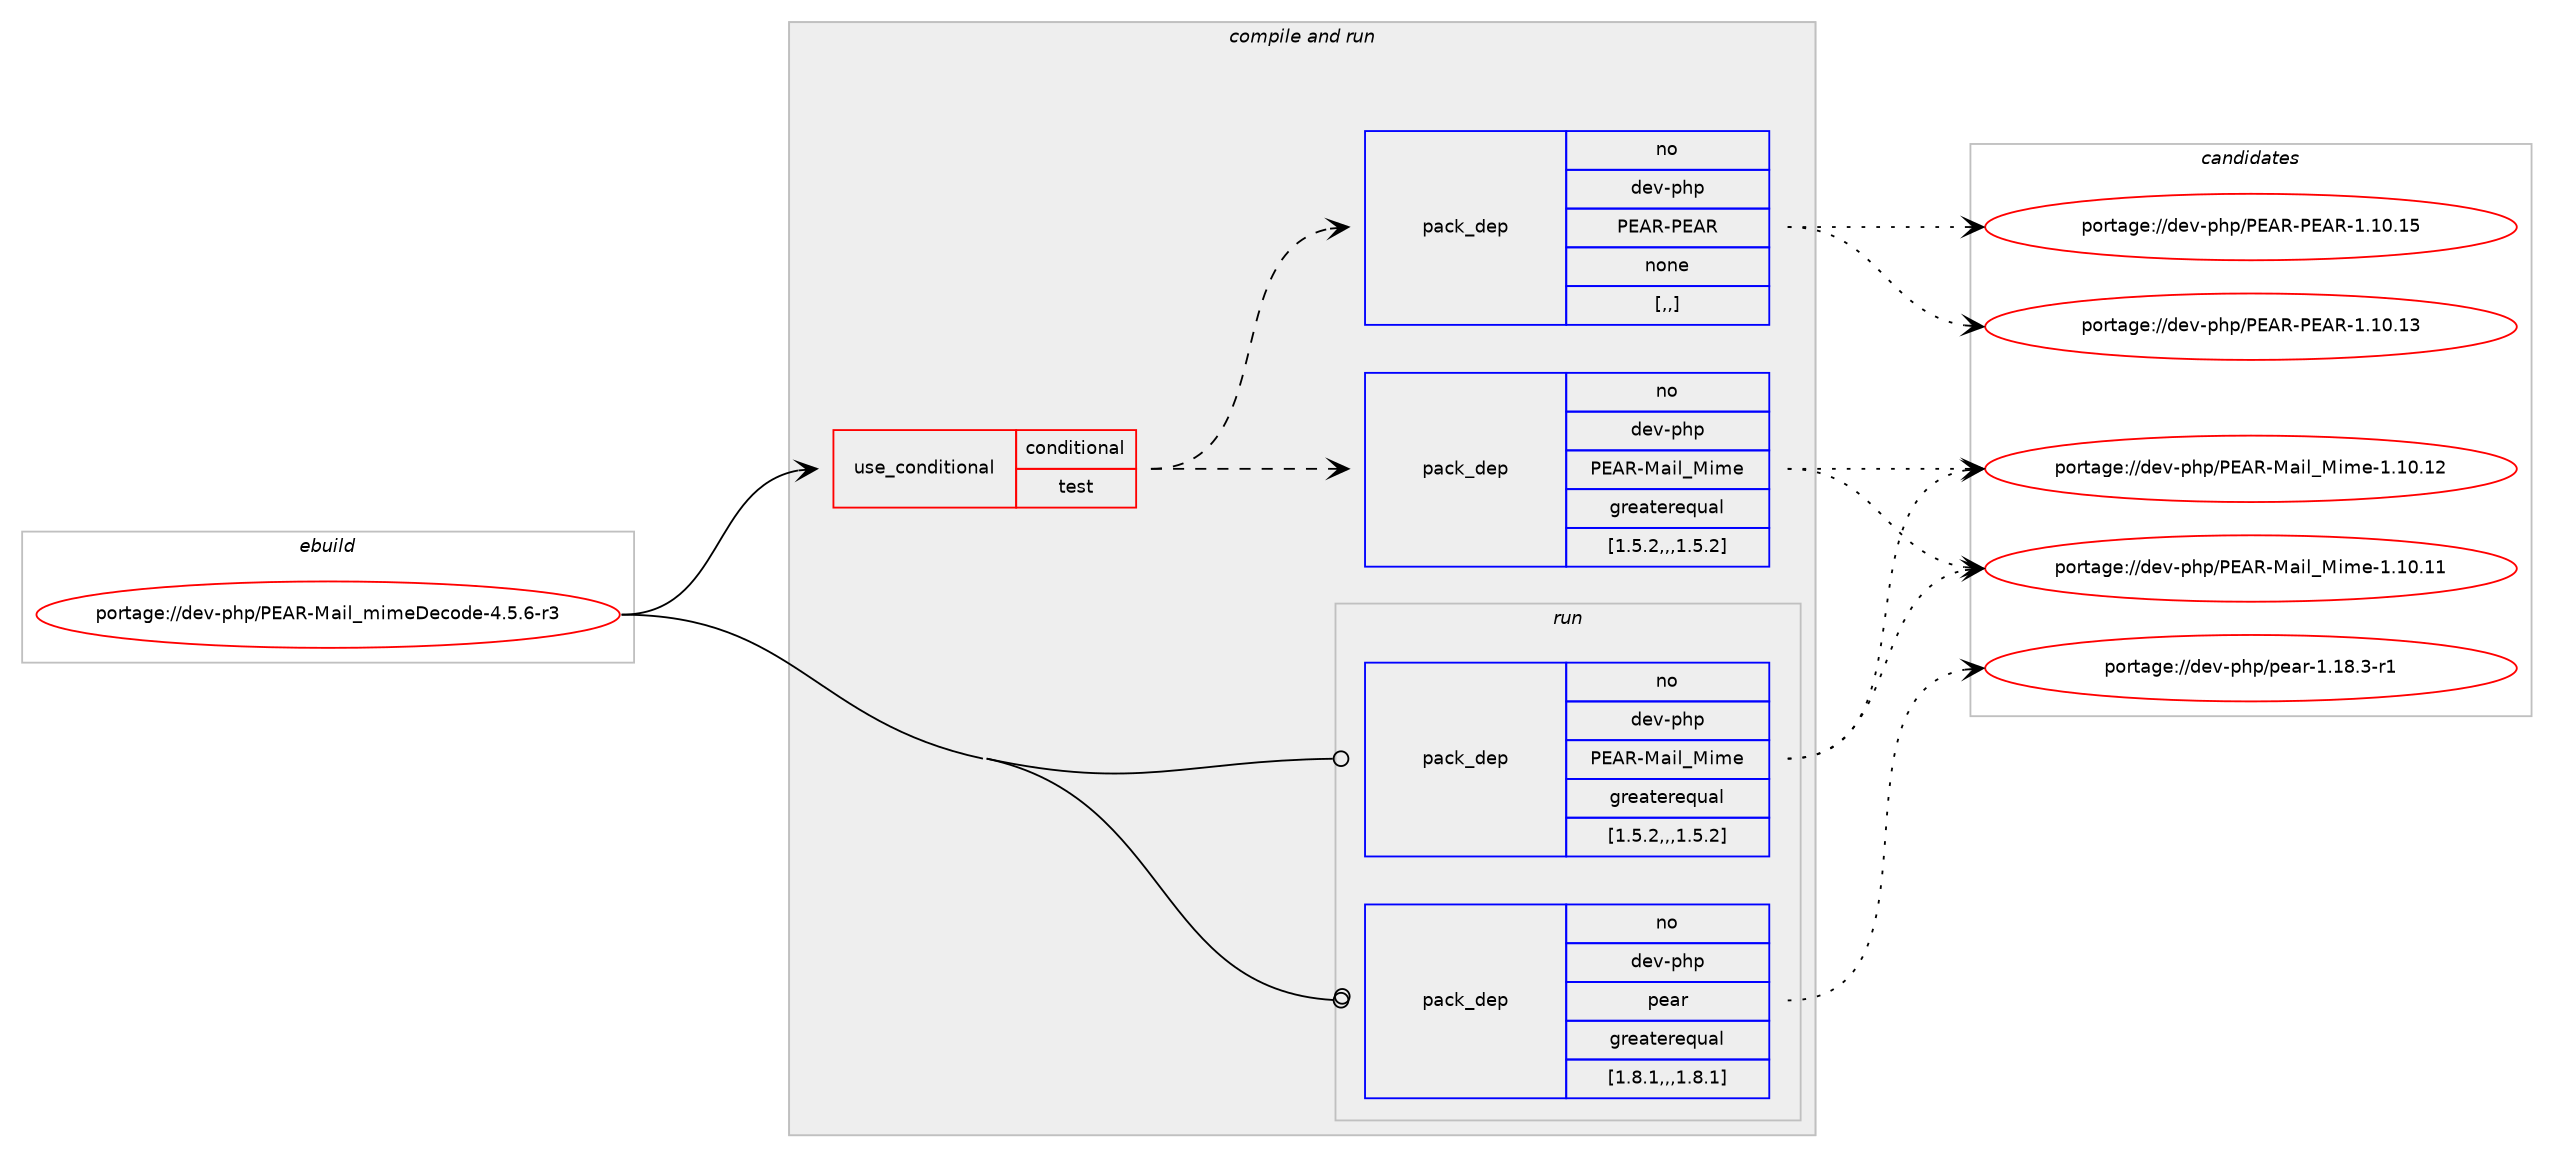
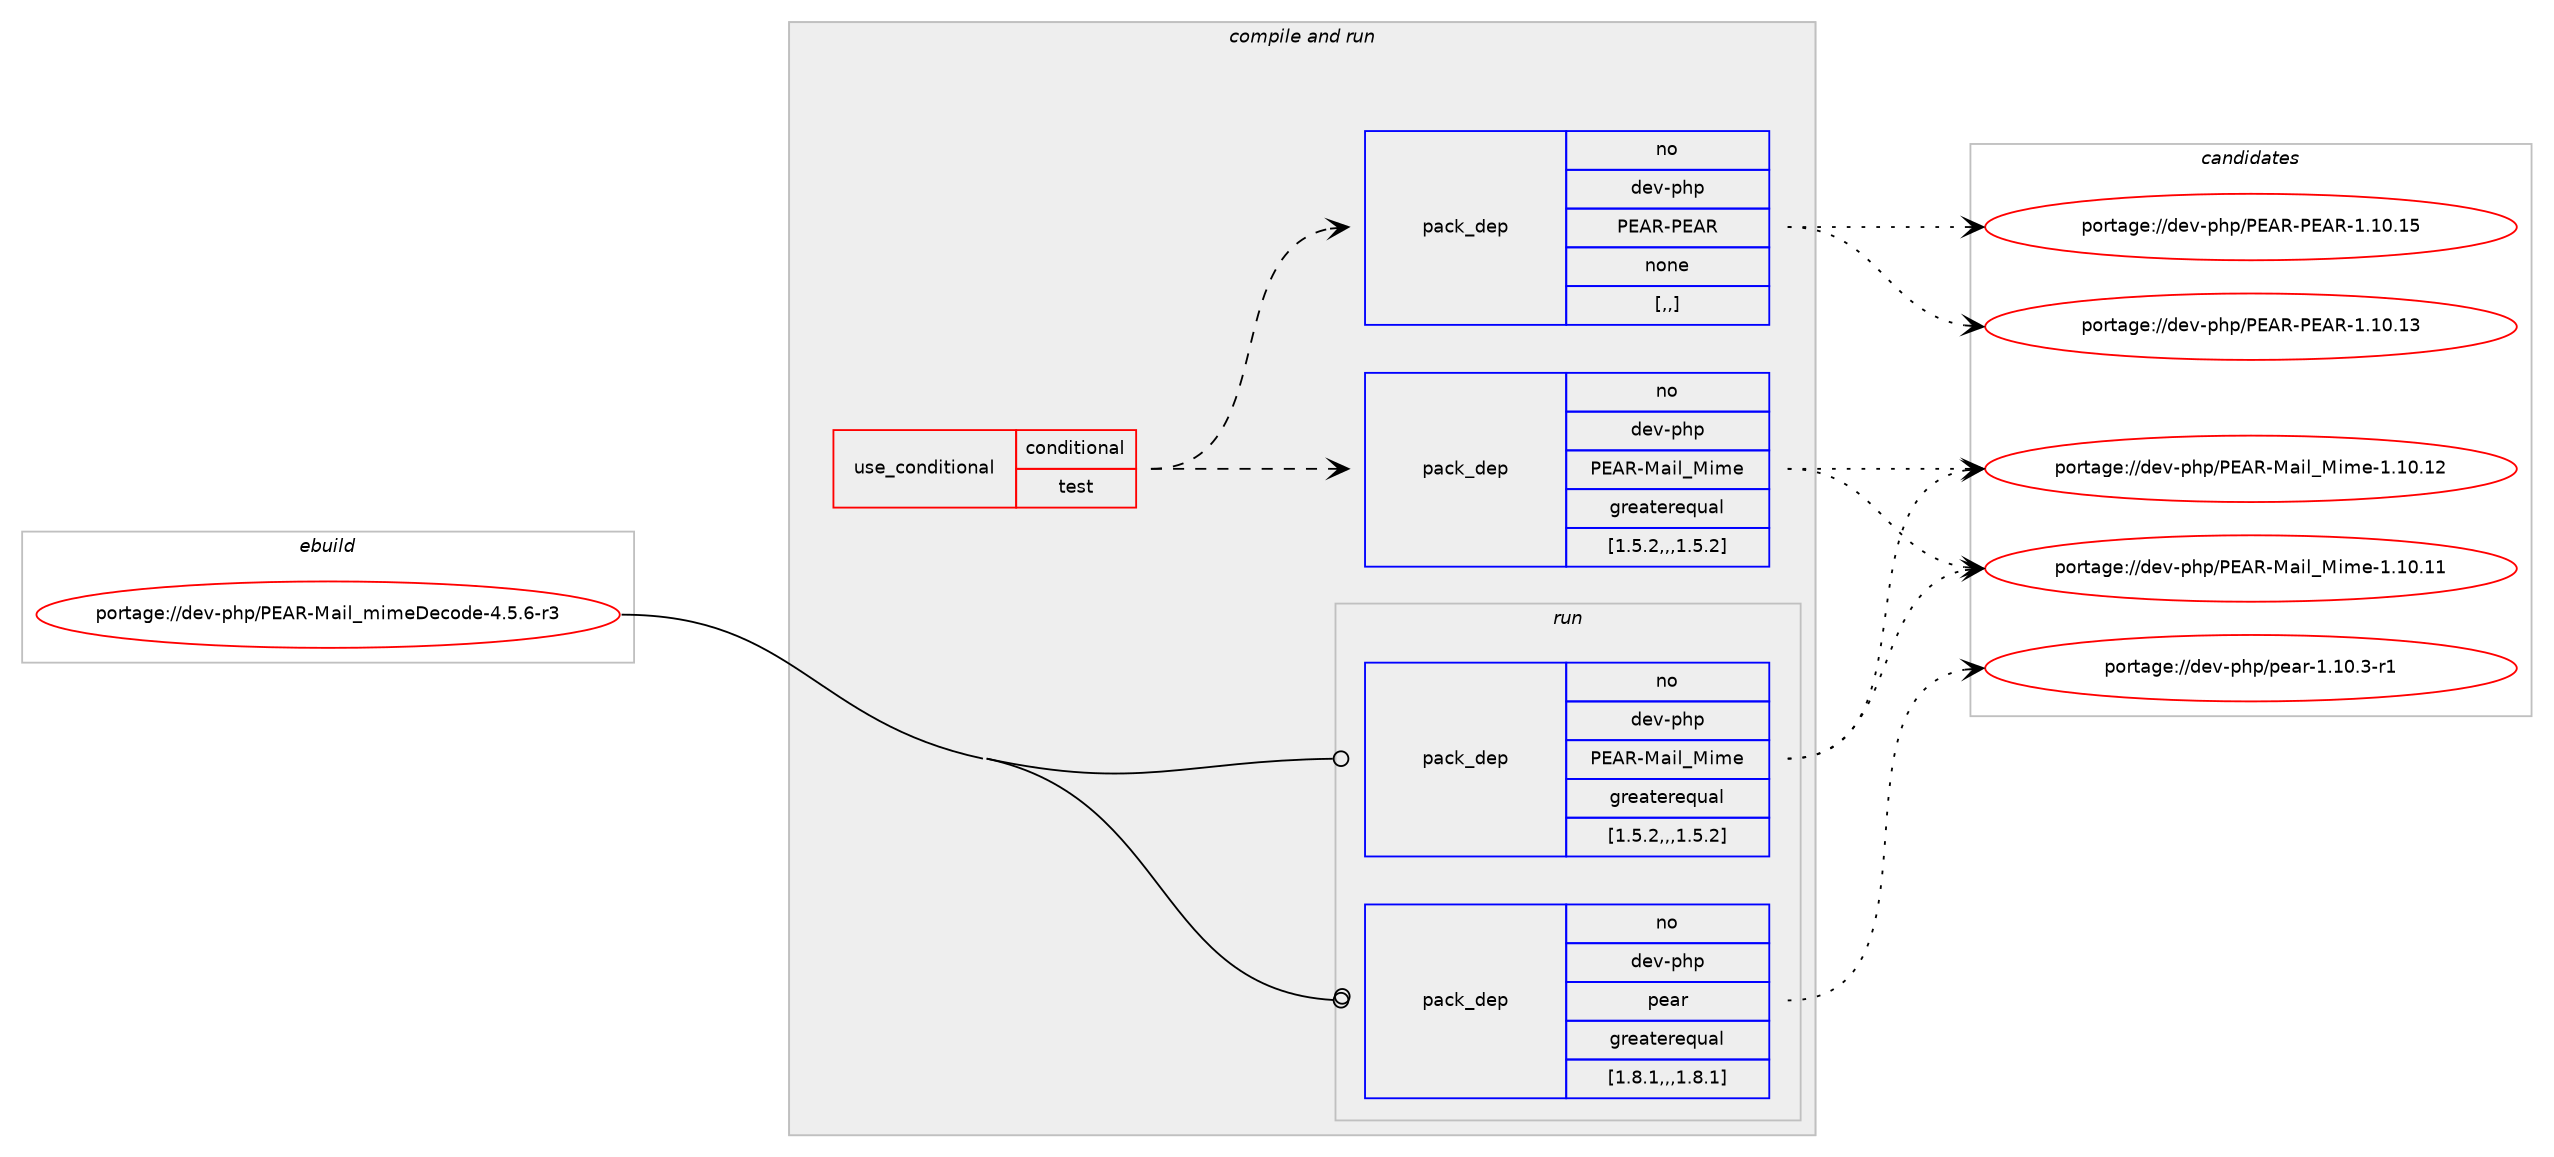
edge "portage://dev-php/PEAR-Mail_mimeDecode-4.5.6-r3" -> "use_conditional": removed
node "portage://dev-php/pear-1.18.3-r1": label "portage://dev-php/pear-1.18.3-r1" -> "portage://dev-php/pear-1.10.3-r1"
